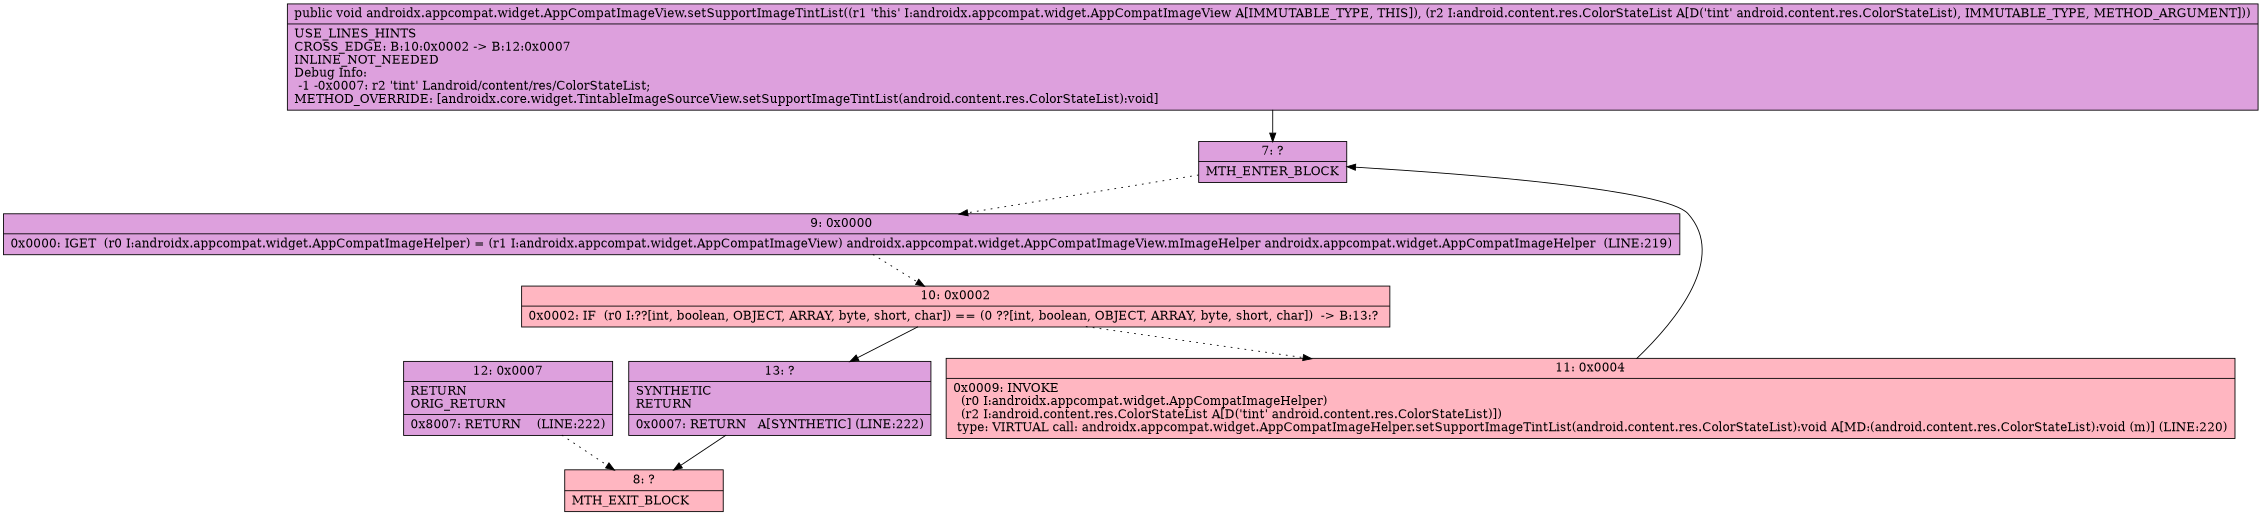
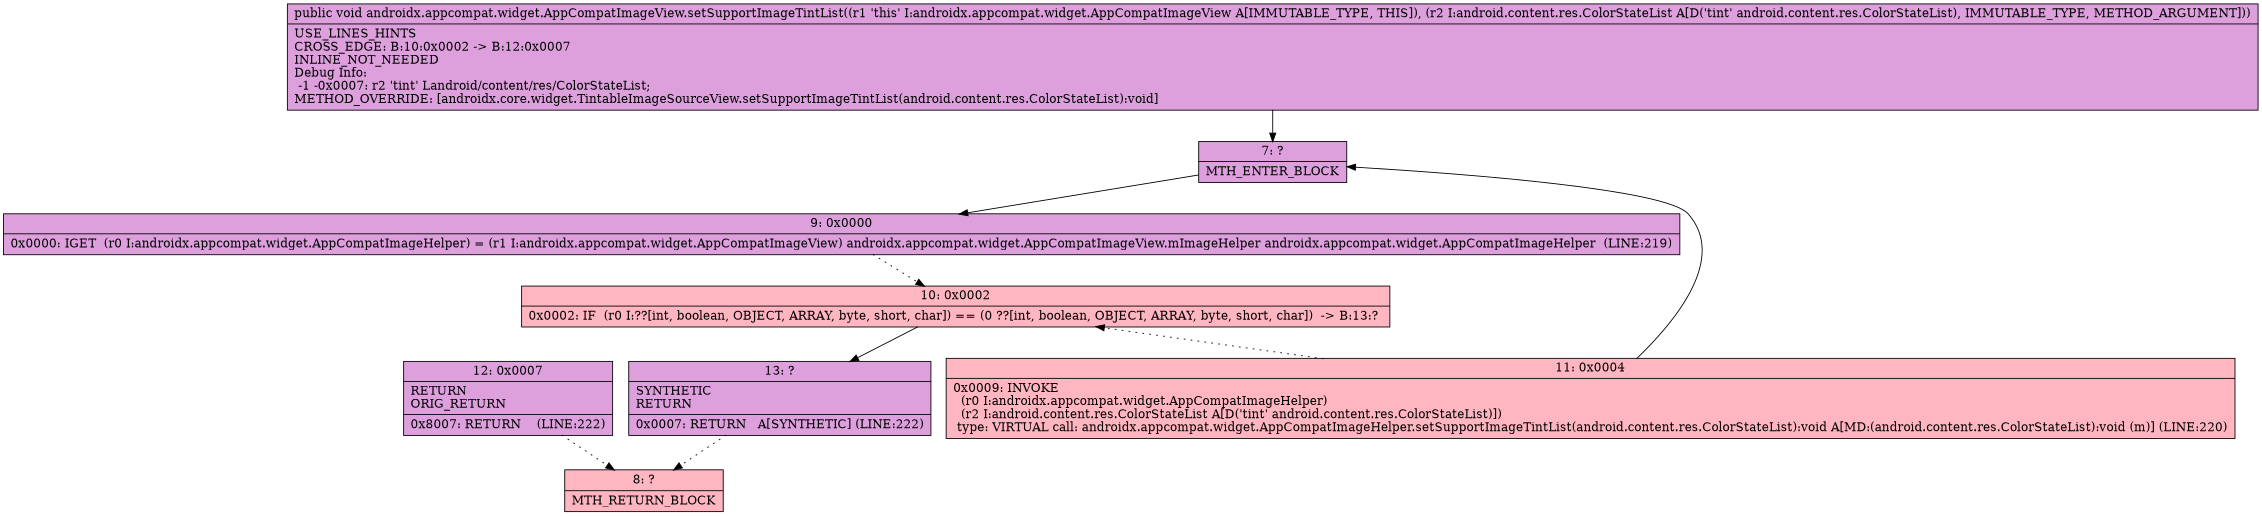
edge "7: ?" -> "9: 0x0000": style dotted -> solid
edge "10: 0x0002" -> "11: 0x0004": reversed
edge "13: ?" -> "8: ?": style solid -> dotted
node "8: ?": text "MTH_EXIT_BLOCK" -> "MTH_RETURN_BLOCK"
